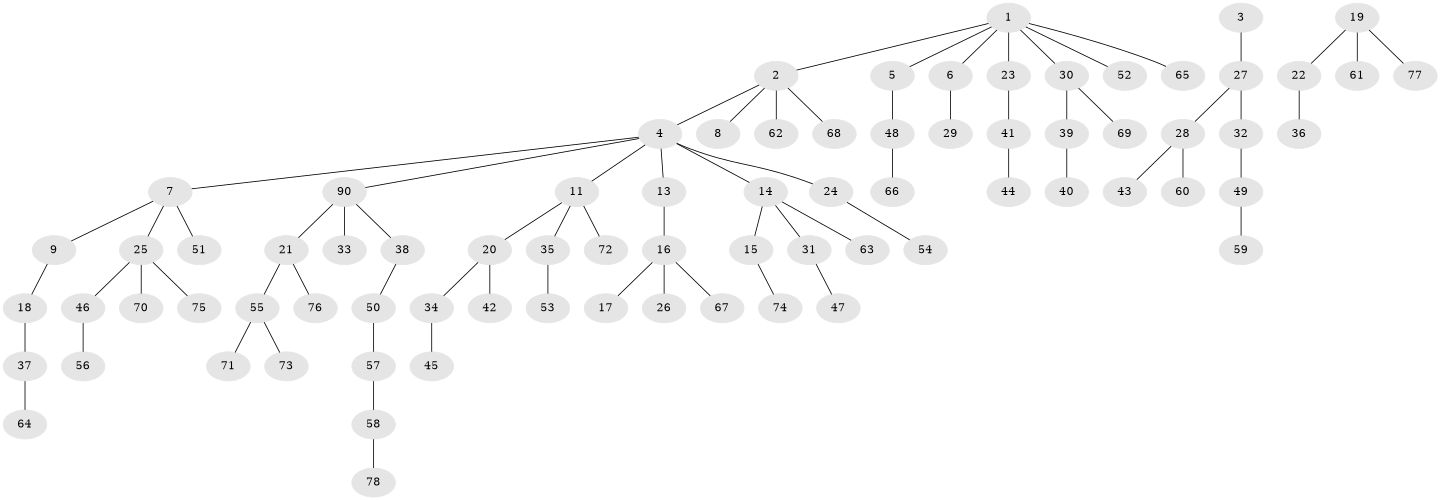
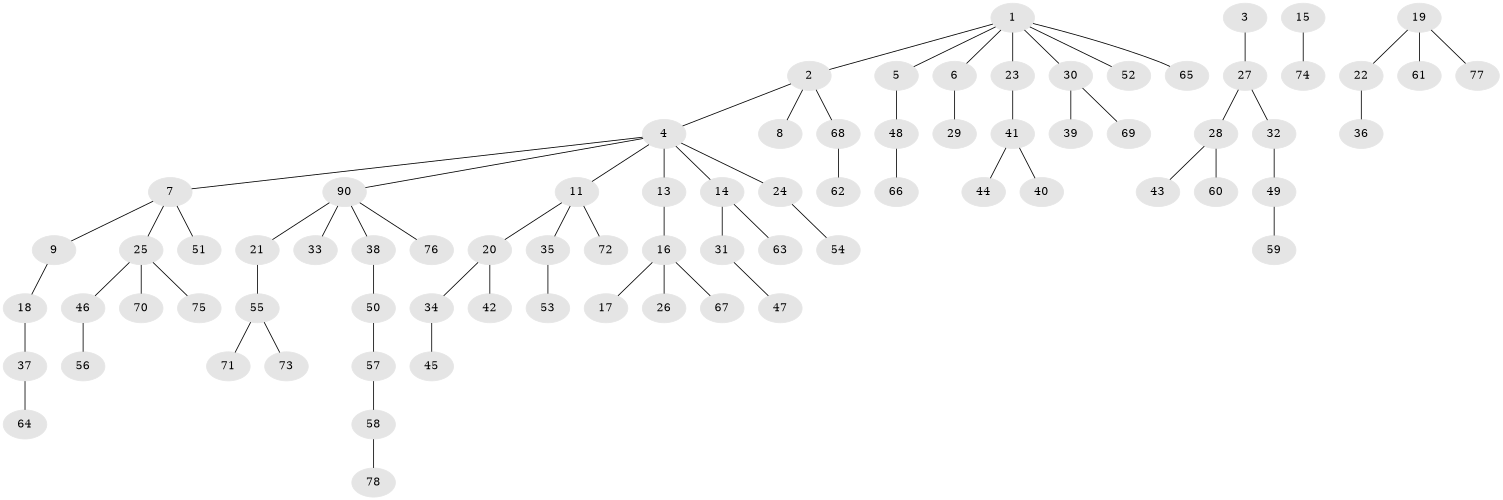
edge "2" -- "62": now "68" -- "62"
edge "39" -- "40": now "41" -- "40"
edge "14" -- "15": removed
edge "21" -- "76": now "90" -- "76"
